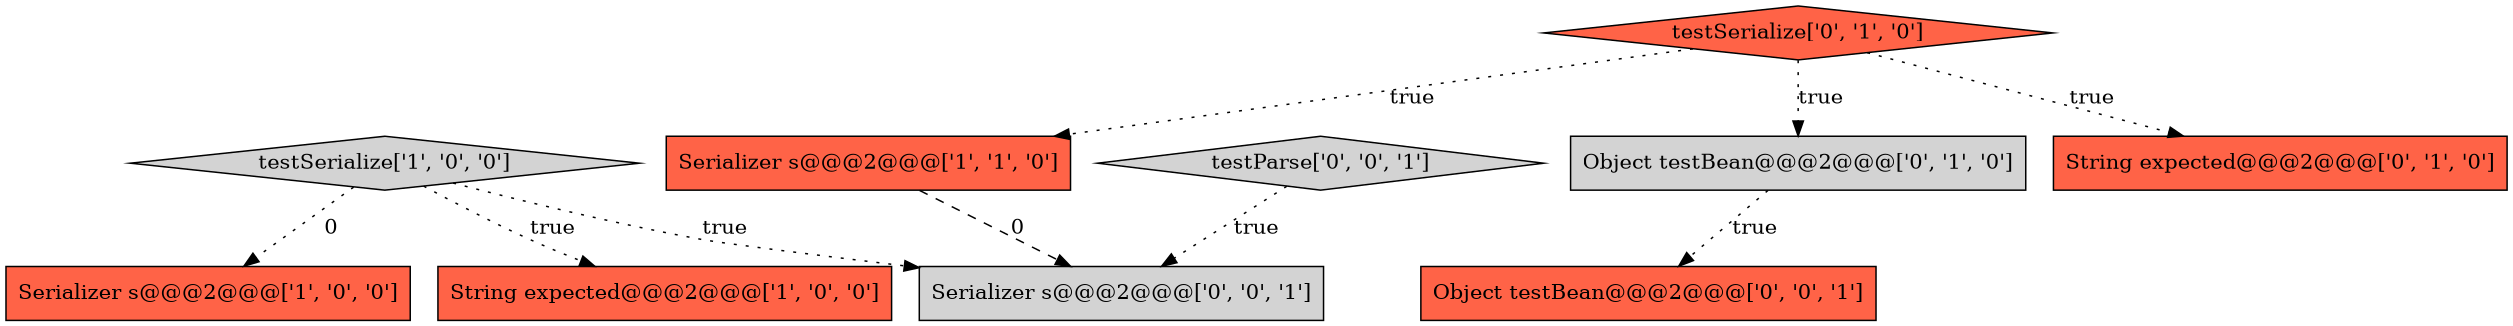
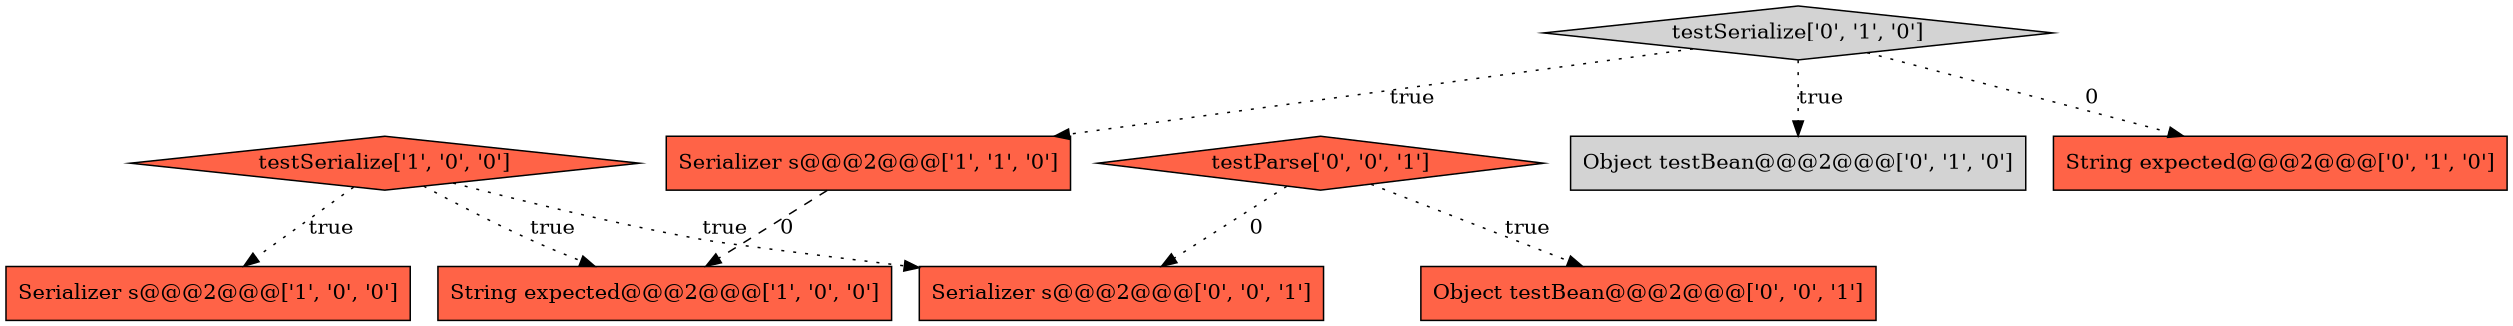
node "testSerialize['0', '1', '0']": fillcolor tomato -> lightgray
edge "testSerialize['0', '1', '0']" -> "String expected@@@2@@@['0', '1', '0']": label "true" -> "0"
node "testSerialize['1', '0', '0']": fillcolor lightgray -> tomato
node "testParse['0', '0', '1']": fillcolor lightgray -> tomato
edge "Object testBean@@@2@@@['0', '1', '0']" -> "Object testBean@@@2@@@['0', '0', '1']": now "testParse['0', '0', '1']" -> "Object testBean@@@2@@@['0', '0', '1']"
edge "Serializer s@@@2@@@['1', '1', '0']" -> "Serializer s@@@2@@@['0', '0', '1']": now "Serializer s@@@2@@@['1', '1', '0']" -> "String expected@@@2@@@['1', '0', '0']"
edge "testSerialize['1', '0', '0']" -> "Serializer s@@@2@@@['1', '0', '0']": label "0" -> "true"
edge "testParse['0', '0', '1']" -> "Serializer s@@@2@@@['0', '0', '1']": label "true" -> "0"
node "Serializer s@@@2@@@['0', '0', '1']": fillcolor lightgray -> tomato
